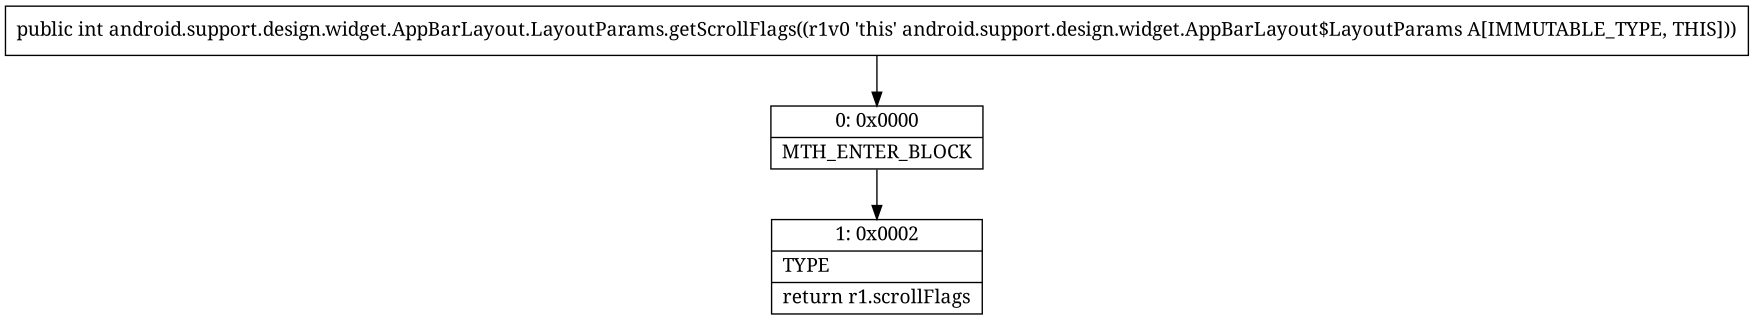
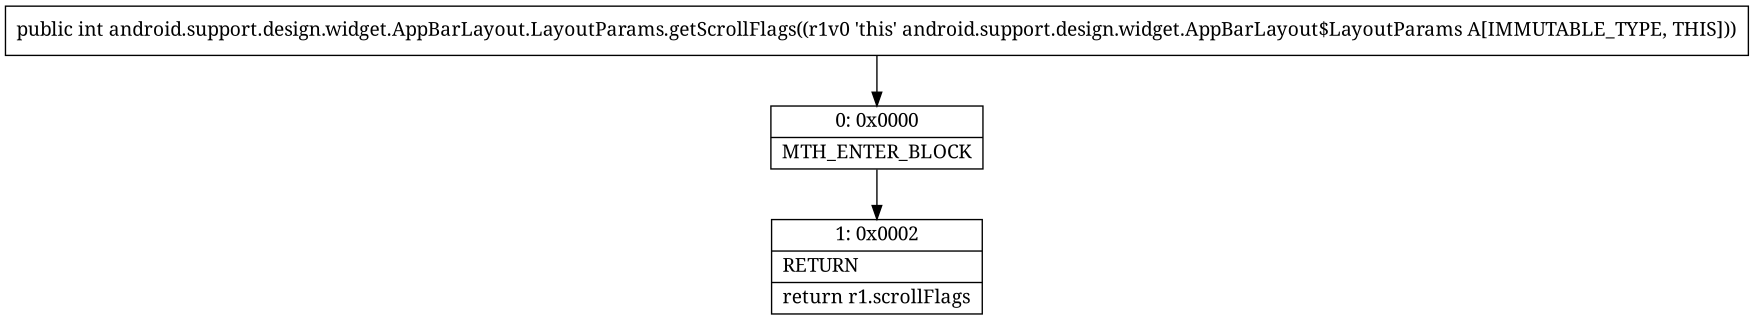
node "1: 0x0002": text "TYPE" -> "RETURN"
